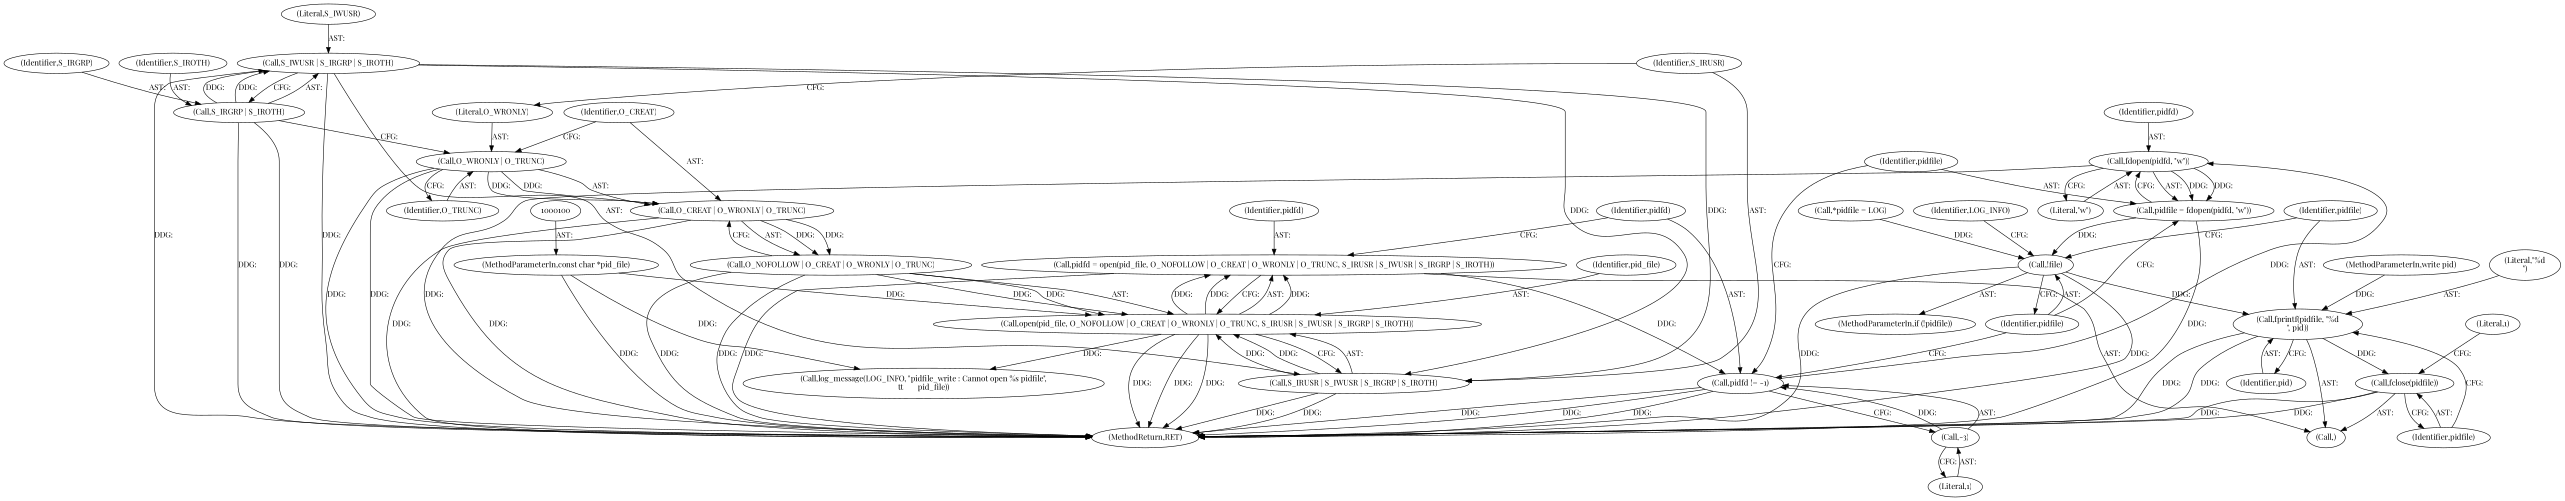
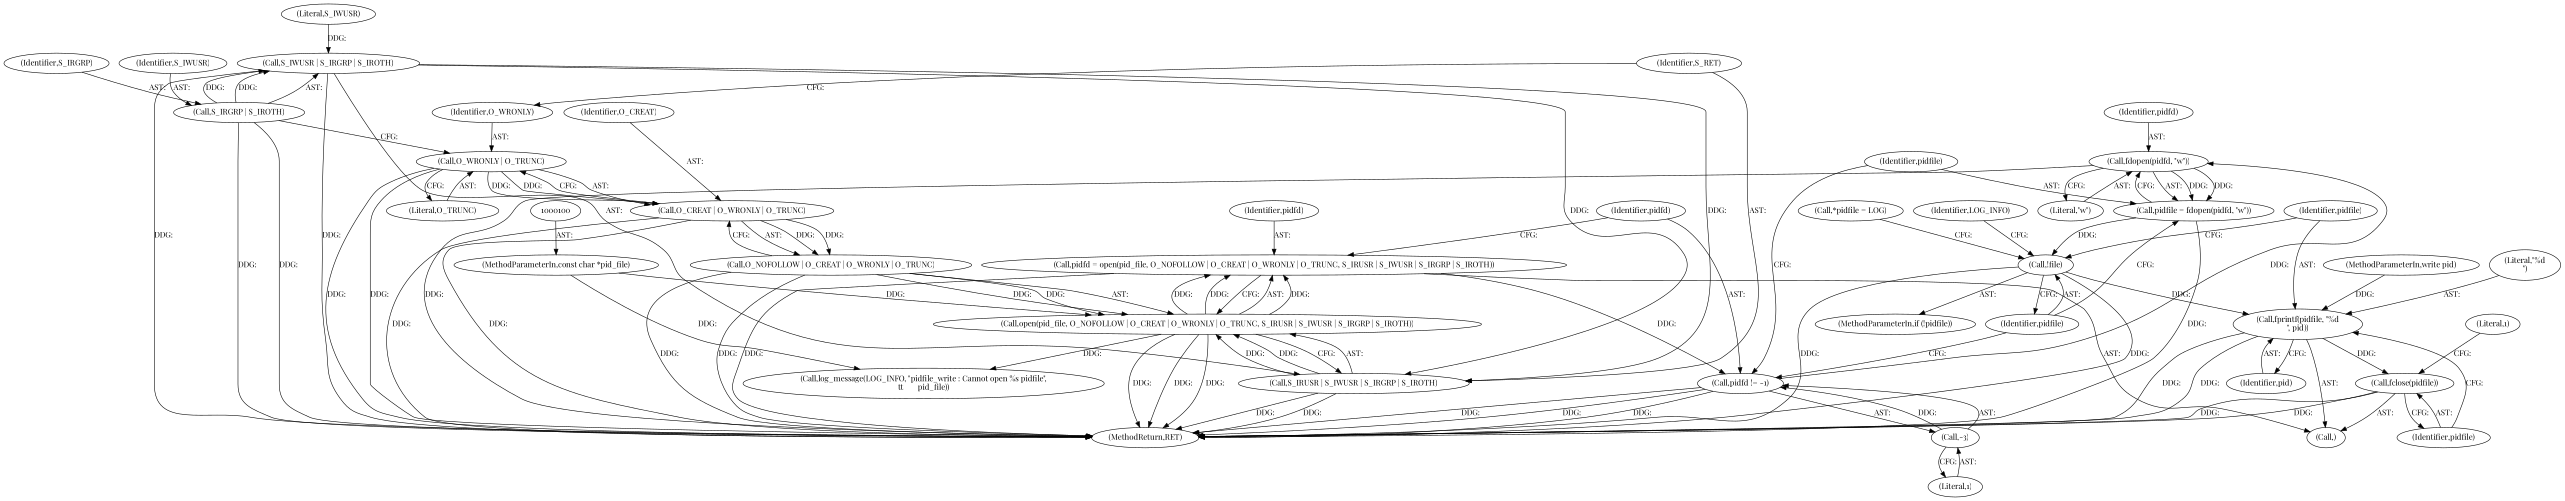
edge "(Literal,S_IWUSR)" -> "(Call,S_IWUSR | S_IRGRP | S_IROTH)": label "AST: " -> "DDG: "
node "(Identifier,S_IROTH)": label "(Identifier,S_IROTH)" -> "(Identifier,S_IWUSR)"
node "(Identifier,S_IRUSR)": label "(Identifier,S_IRUSR)" -> "(Identifier,S_RET)"
edge "(Call,S_IWUSR | S_IRGRP | S_IROTH)" -> "(Call,S_IRGRP | S_IROTH)": removed, label "CFG:"
node "(Literal,O_WRONLY)": label "(Literal,O_WRONLY)" -> "(Identifier,O_WRONLY)"
edge "(Identifier,O_CREAT)" -> "(Call,O_WRONLY | O_TRUNC)": now "(Call,O_CREAT | O_WRONLY | O_TRUNC)" -> "(Call,O_WRONLY | O_TRUNC)"
node "(Identifier,O_TRUNC)": label "(Identifier,O_TRUNC)" -> "(Literal,O_TRUNC)"
edge "(Call,*pidfile = LOG)" -> "(Call,!file)": label "DDG: " -> "CFG: "
node "(Identifier,pid_file)": removed
edge "(Call,pidfd != -1)" -> "(Call,-3)": label "CFG: " -> "AST: "
edge "(MethodParameterIn,const char *pid_file)" -> "(MethodReturn,RET)": removed, label "DDG:"
